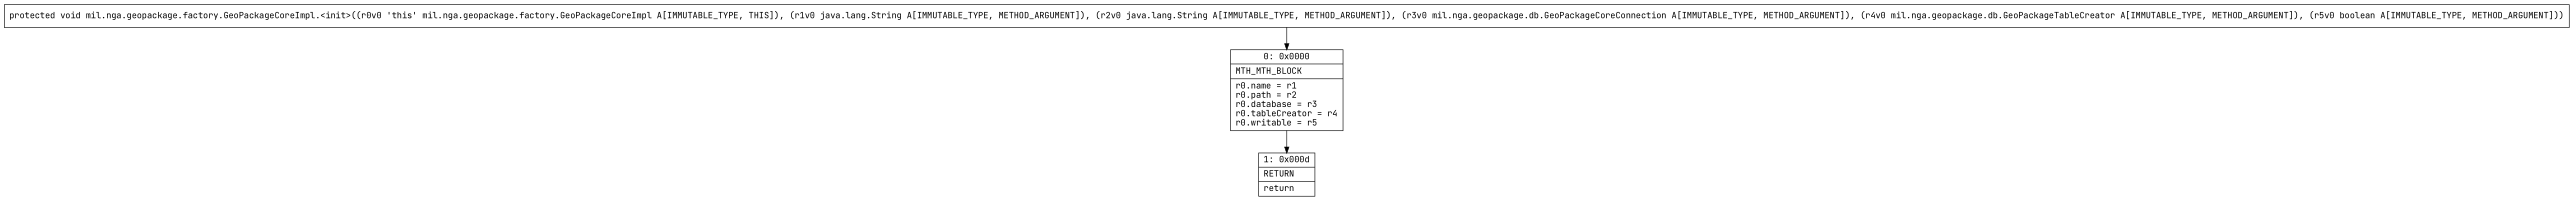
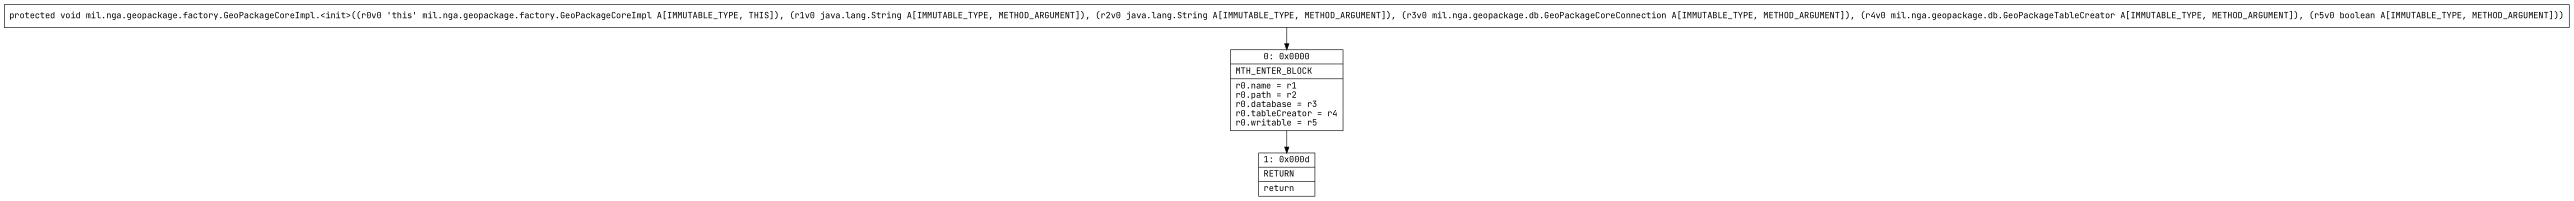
node "0: 0x0000": text "MTH_MTH_BLOCK" -> "MTH_ENTER_BLOCK"
